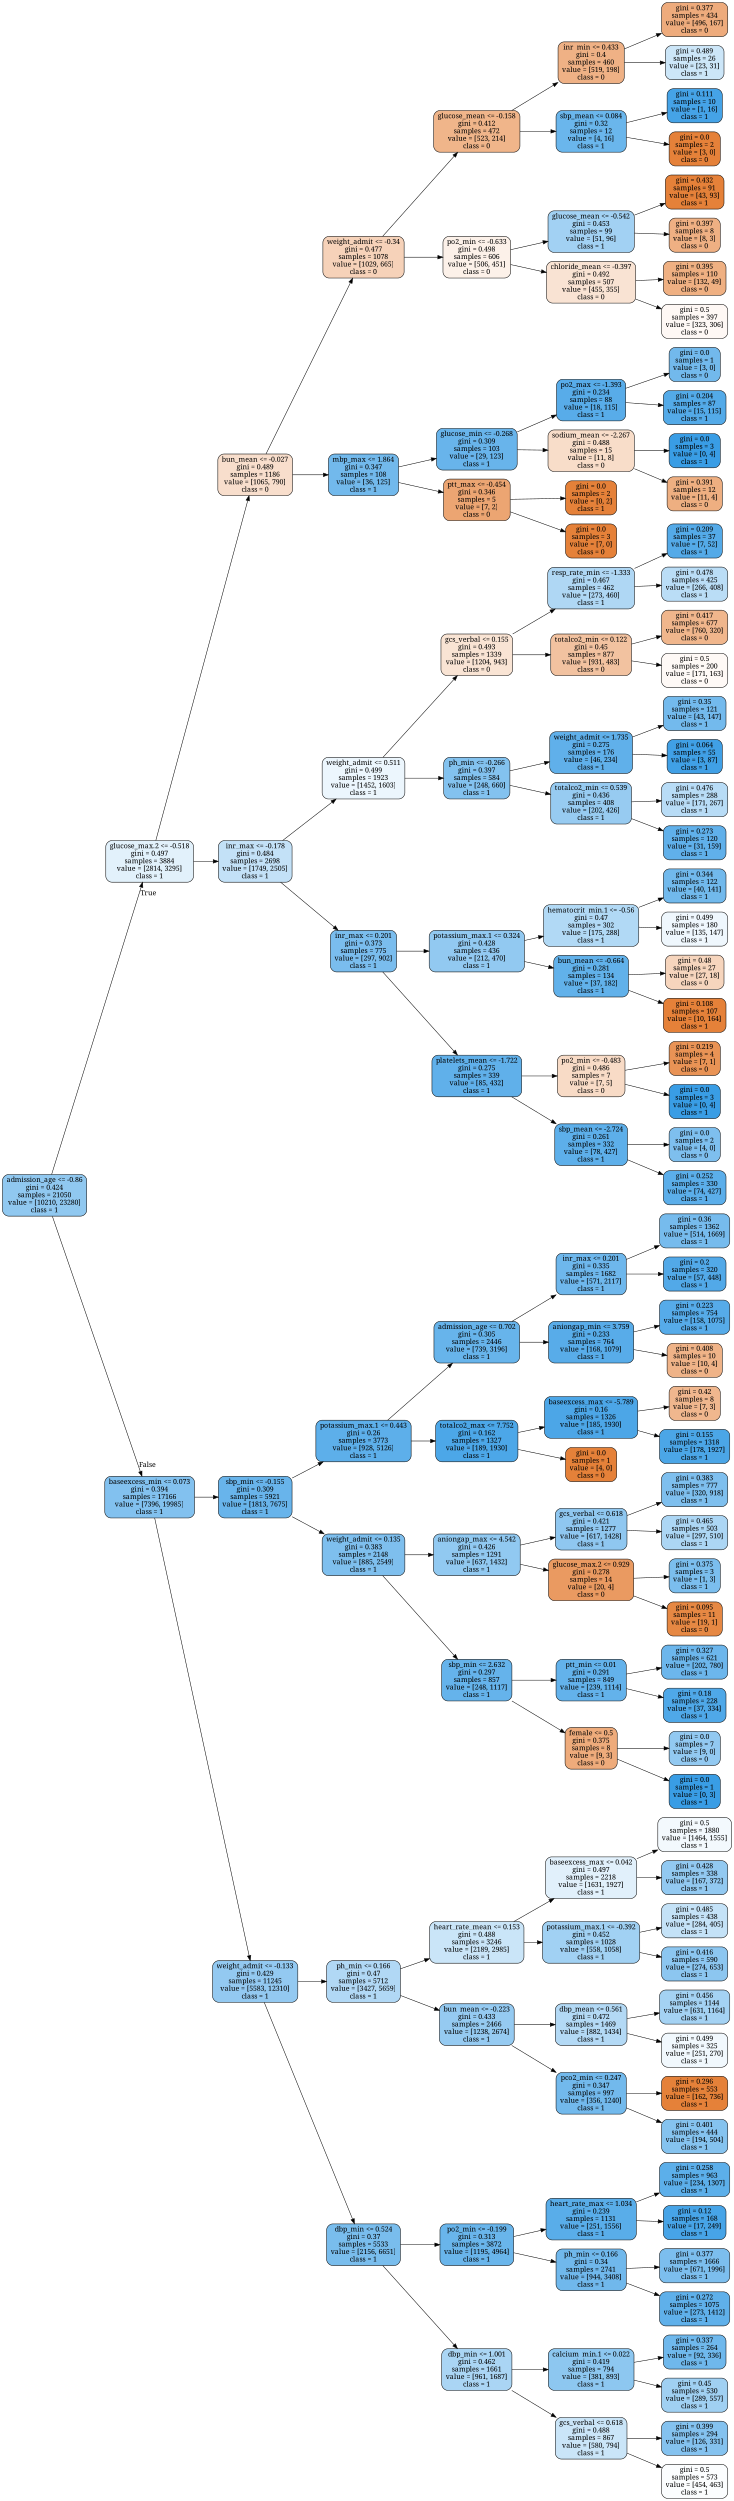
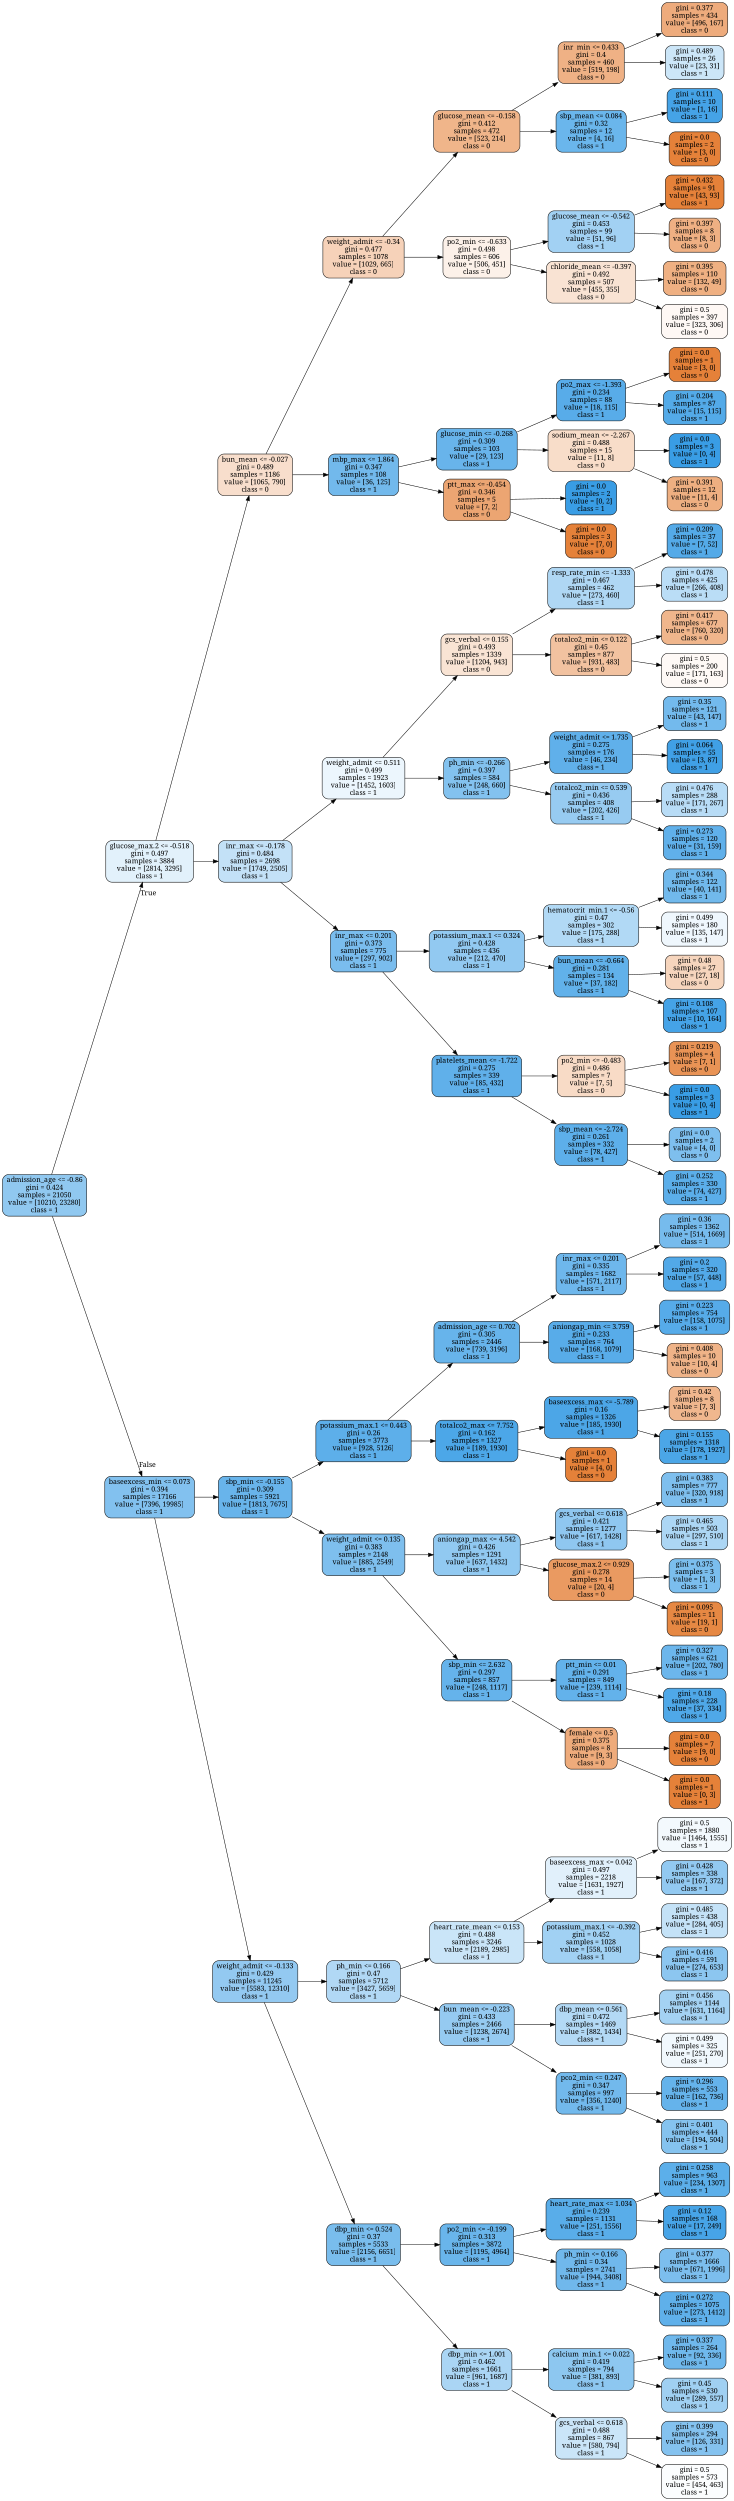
node "gini = 0.0 samples = 1 value = [3, 0] class = 0": fillcolor #72b9ec -> #e58139
node "gini = 0.0 samples = 2 value = [0, 2] class = 1": fillcolor #e58139 -> #399de5
node "gini = 0.108 samples = 107 value = [10, 164] class = 1": fillcolor #e58139 -> #45a3e7
node "gini = 0.0 samples = 7 value = [9, 0] class = 0": fillcolor #92c9f1 -> #e58139
node "gini = 0.0 samples = 1 value = [0, 3] class = 1": fillcolor #399de5 -> #e58139
node "gini = 0.416 samples = 590 value = [274, 653] class = 1": label "gini = 0.416 samples = 590 value = [274, 653] class = 1" -> "gini = 0.416 samples = 591 value = [274, 653] class = 1"
node "gini = 0.296 samples = 553 value = [162, 736] class = 1": fillcolor #e58139 -> #65b3eb
